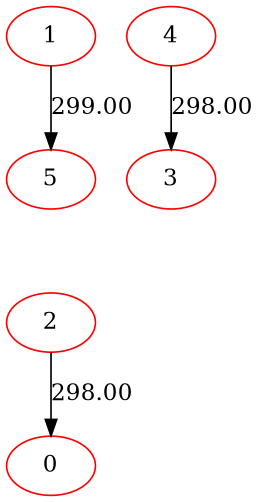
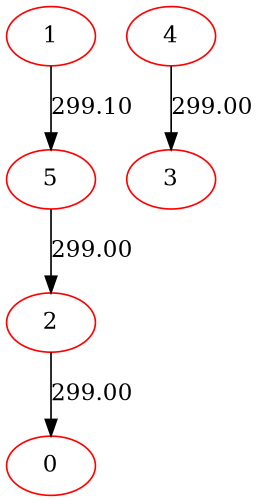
edge "1" -> "5": label "299.00" -> "299.10"
edge "4" -> "3": label "298.00" -> "299.00"
edge "5" -> "2": added, label "299.00"
edge "2" -> "0": label "298.00" -> "299.00"
